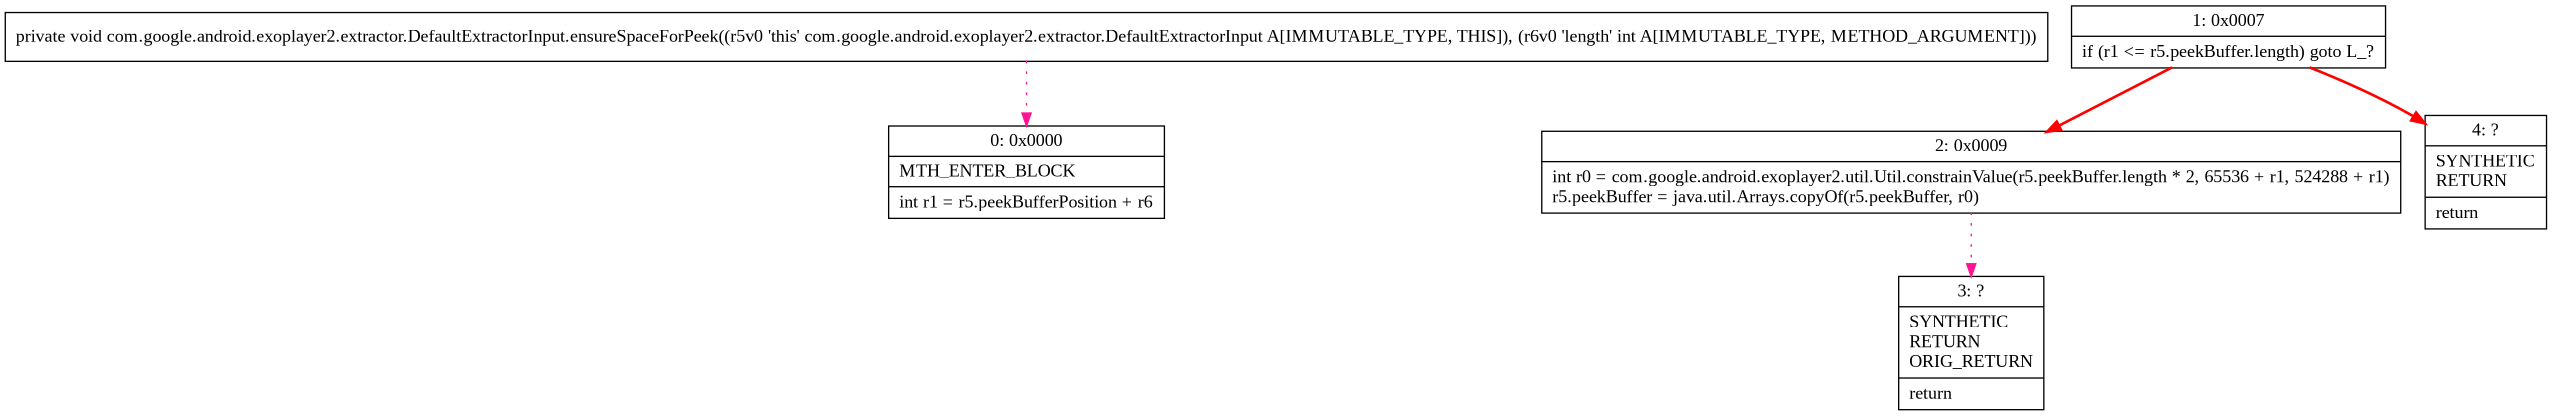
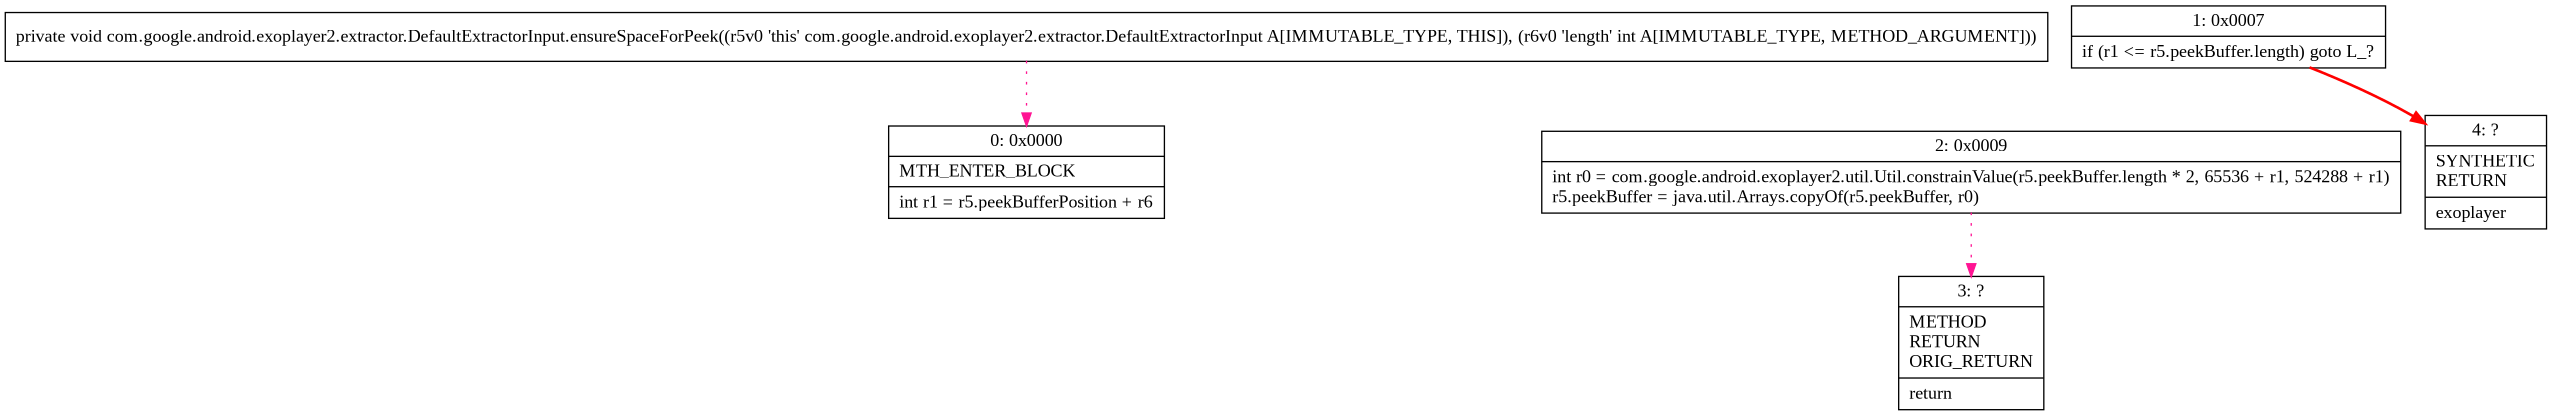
edge "1: 0x0007" -> "2: 0x0009": removed
node "4: ?": text "return" -> "exoplayer"
node "3: ?": text "SYNTHETIC" -> "METHOD"
